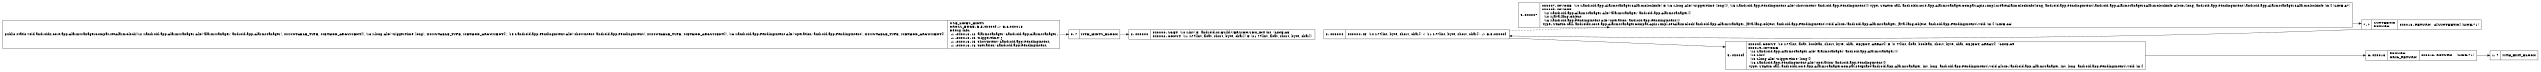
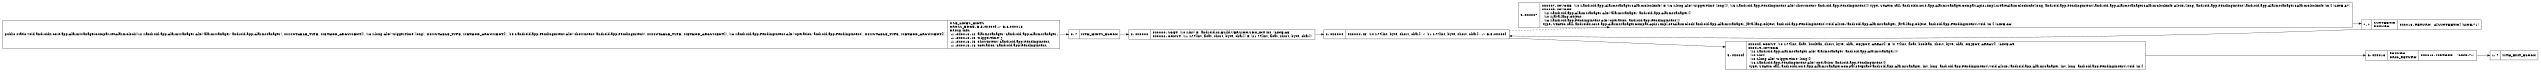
edge "2: 0x0000" -> "3: 0x0004": added
node "6: 0x0013": text "0x0013: RETURN    (LINE:71)" -> "0x0013: METHOD    (LINE:71)"
